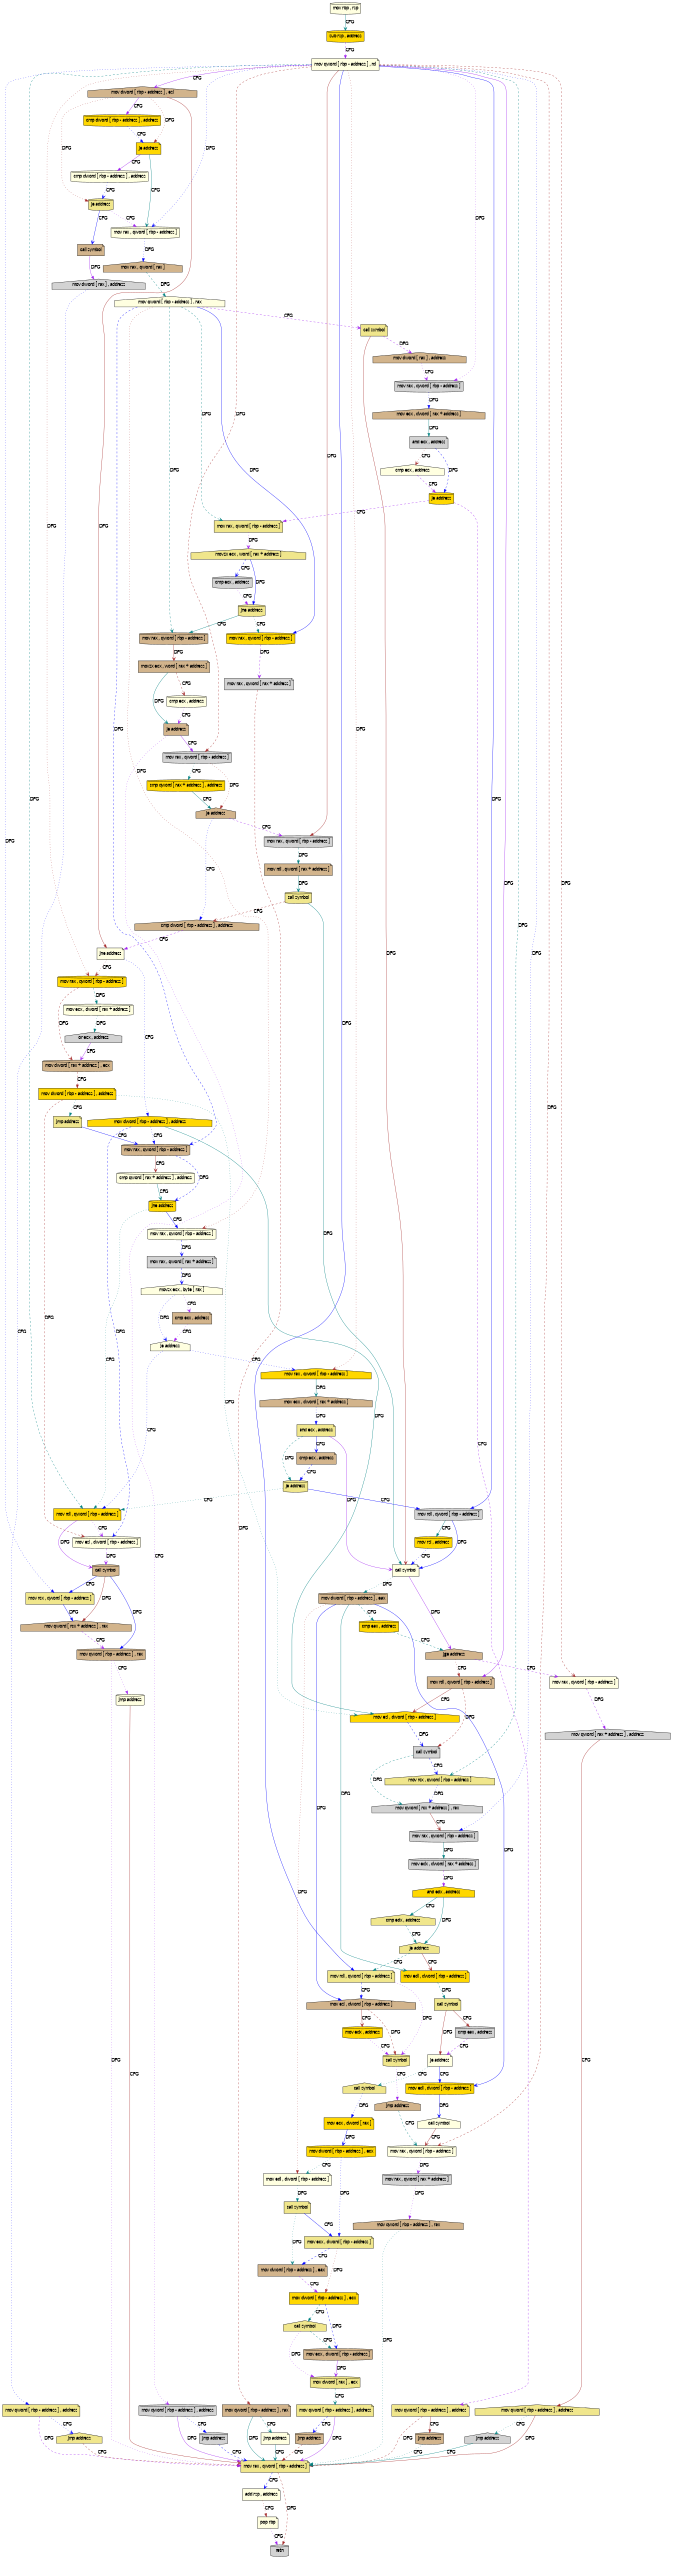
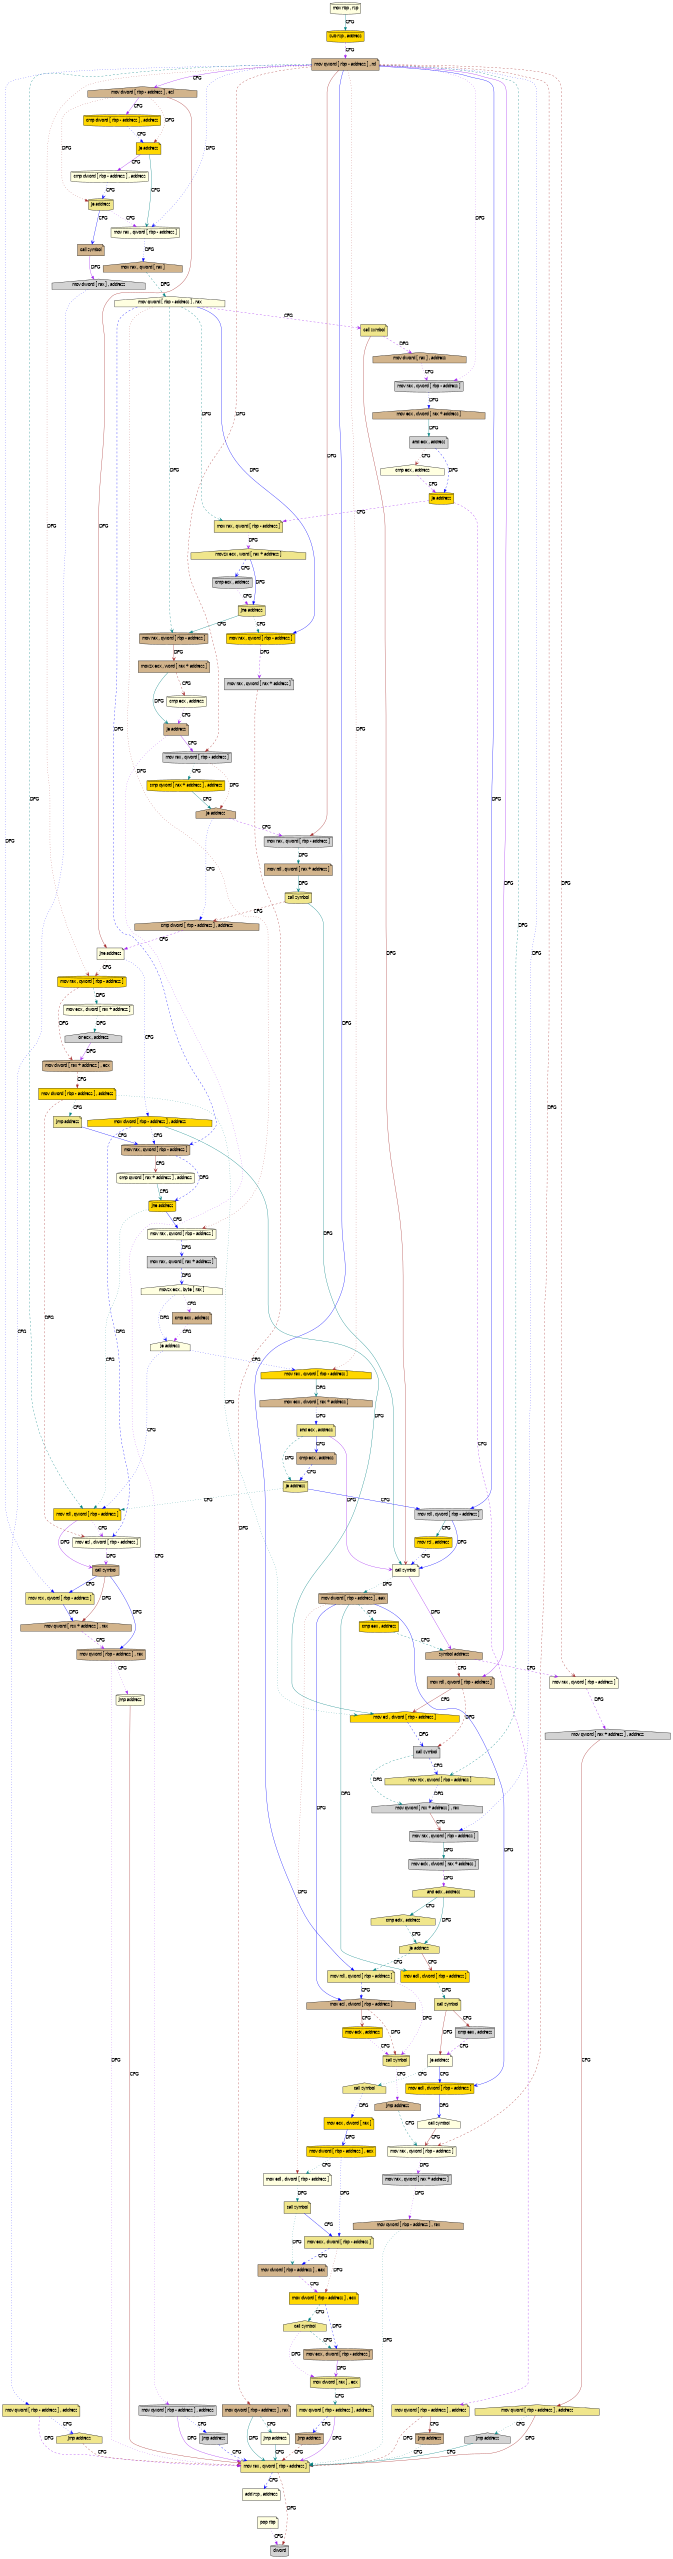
edge "mov rbp , rsp" -> "sub rsp , address": arrowhead vee -> normal
node "mov qword [ rbp - address ] , rdi": fillcolor lightyellow -> tan
edge "or ecx , address" -> "mov dword [ rax + address ] , ecx": label "CFG" -> "DFG"
node "jge address": label "jge address" -> "symbol address"
node "and edx , address": fillcolor gold -> khaki
edge "add rsp , address" -> "pop rbp": removed, label "CFG"
node "retn": label "retn" -> "dword"
